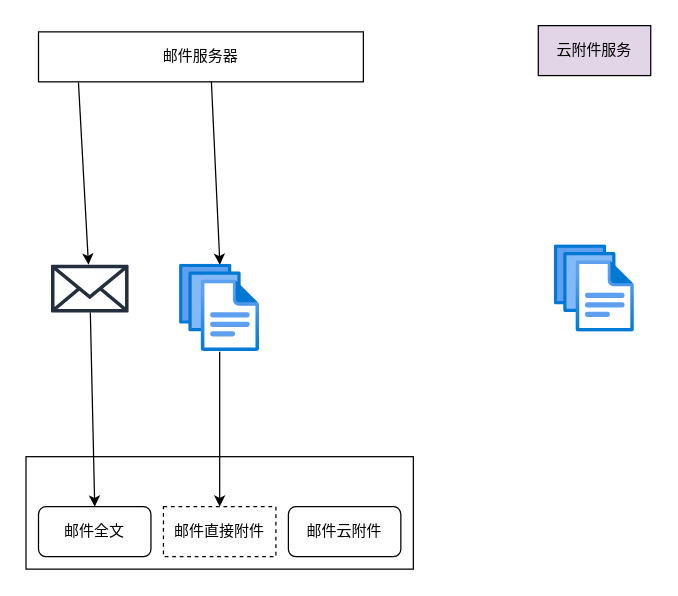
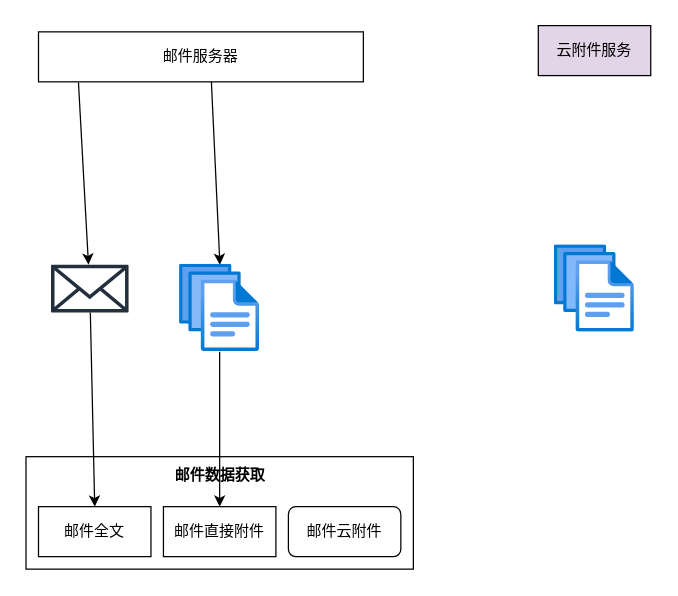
node "邮件数据获取": added
node "邮件全文": shape rounded rectangle -> rectangle
node "邮件直接附件": style dashed -> solid
